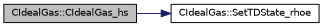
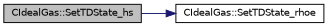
node "CIdealGas::CIdealGas_hs": label "CIdealGas::CIdealGas_hs" -> "CIdealGas::SetTDState_hs"
